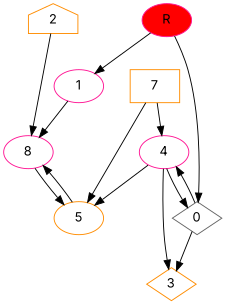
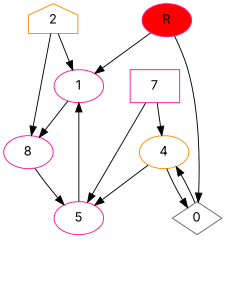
edge "2" -> "1": added
node "7": color darkorange -> deeppink
node "4": color deeppink -> darkorange
edge "5" -> "8": now "5" -> "1"
node "5": color darkorange -> deeppink
node "3": removed
